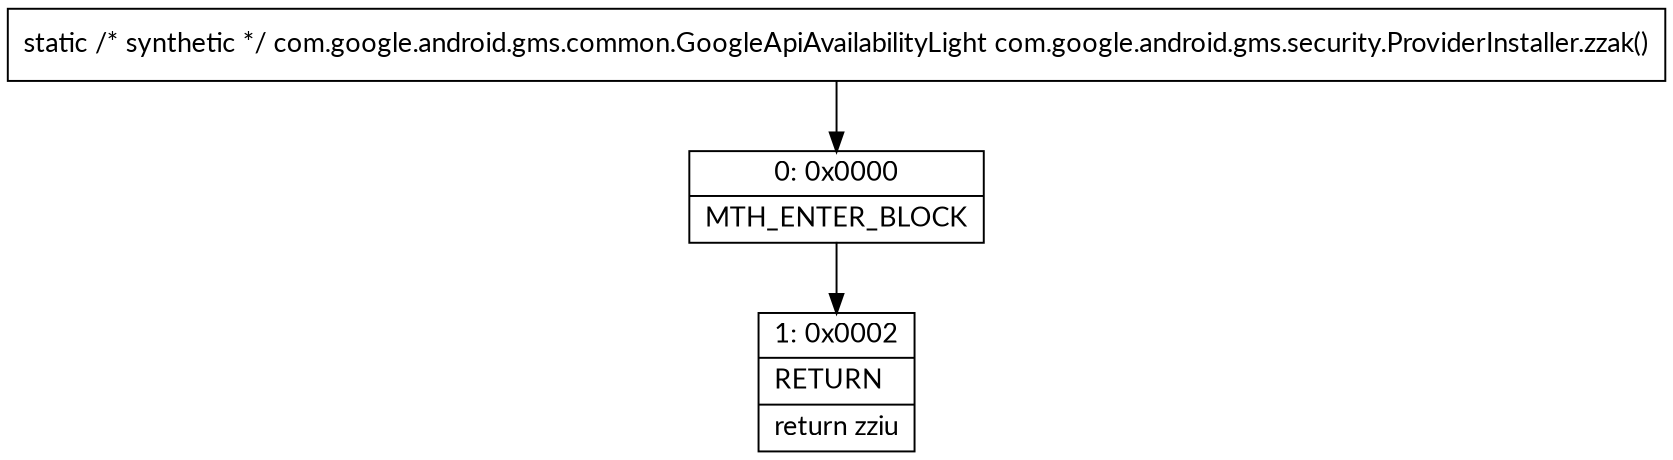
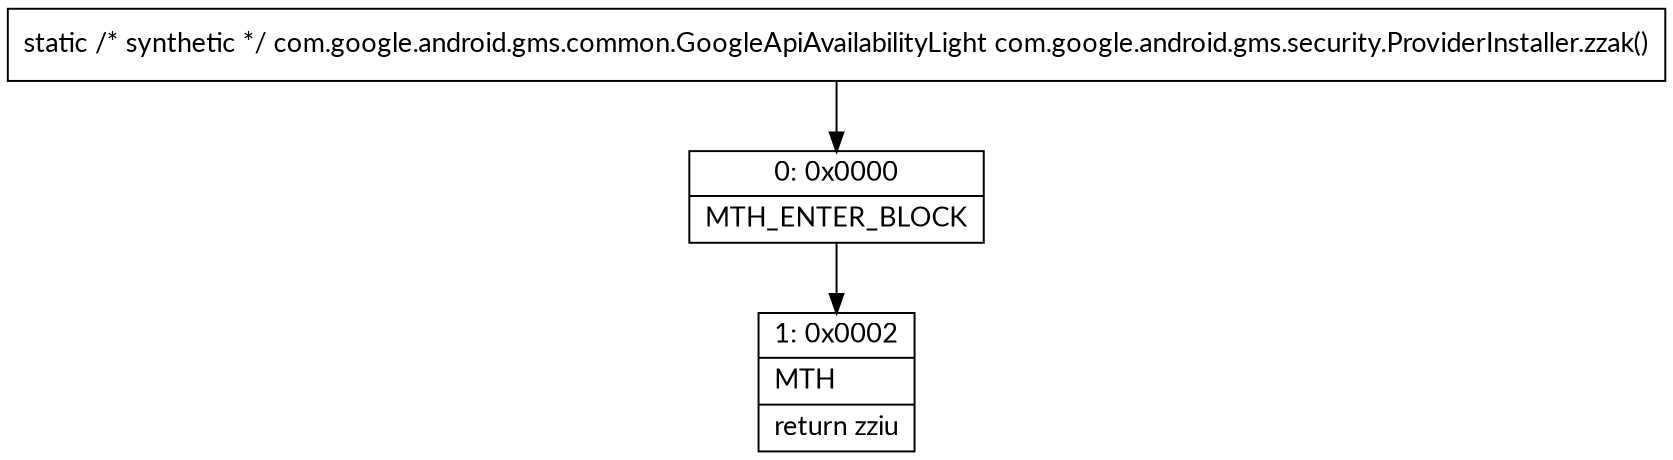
node "1: 0x0002": text "RETURN" -> "MTH"
